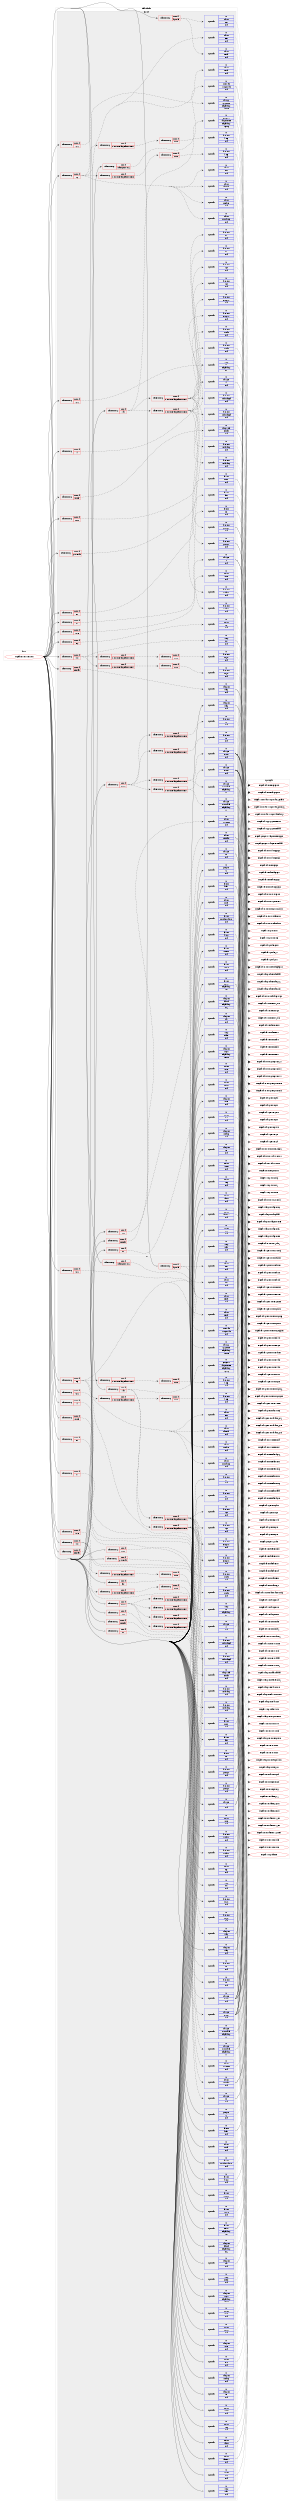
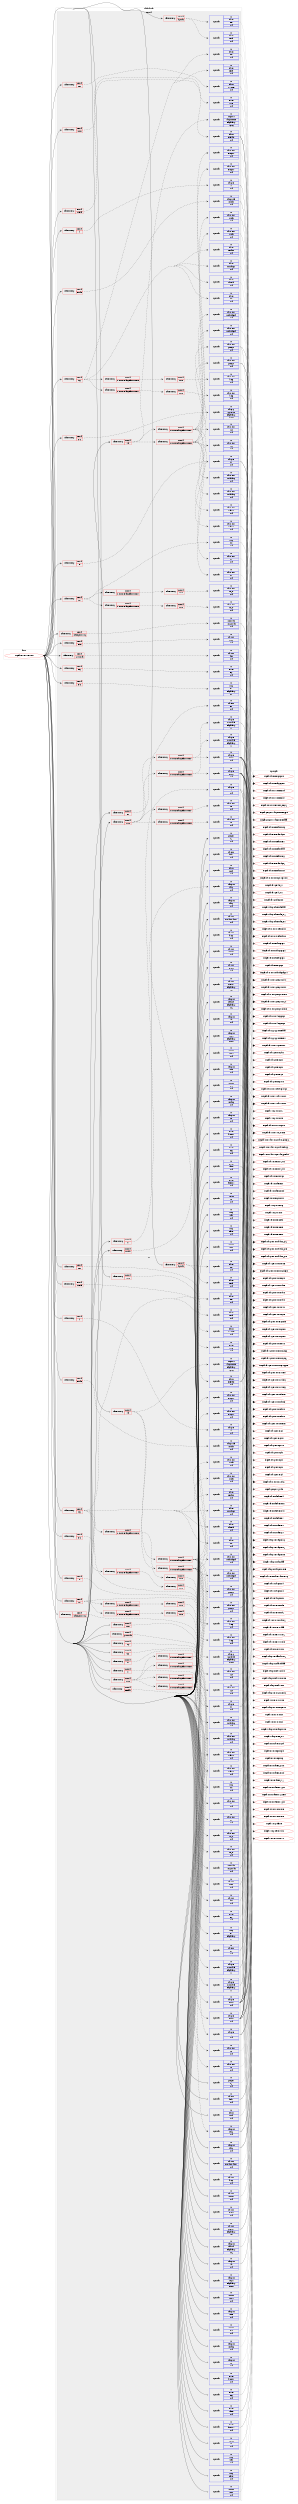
node "portage://dev-sci/hyperlink-20.0.1": label "portage://dev-sci/hyperlink-20.0.1" -> "portage://dev-python/hyperlink-20.0.1"
node "portage://virtual/mpi-2.0-r5": removed
node "portage://dev-lang/sqlite-2.7.18-r6": label "portage://dev-lang/sqlite-2.7.18-r6" -> "portage://dev-lang/python-2.7.18-r6"
